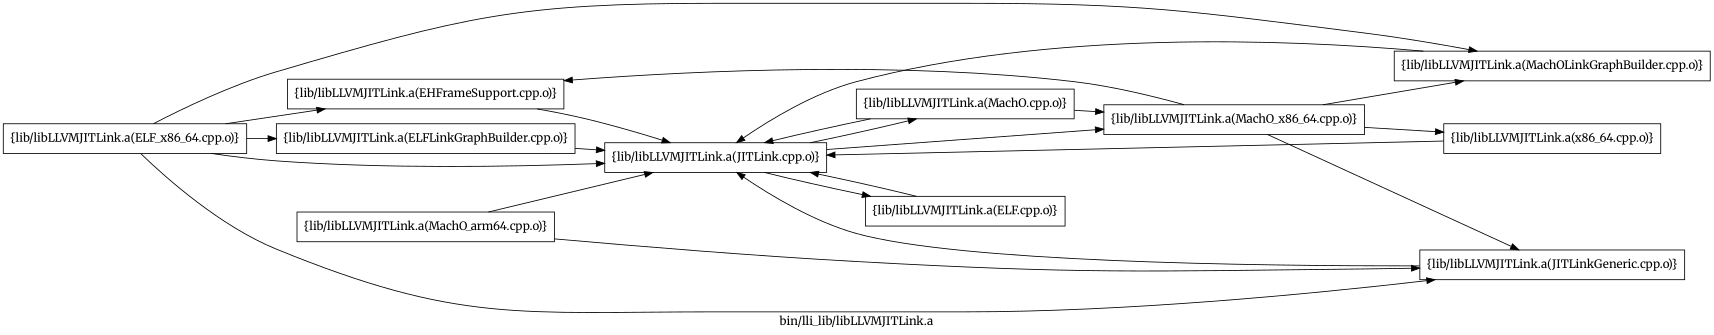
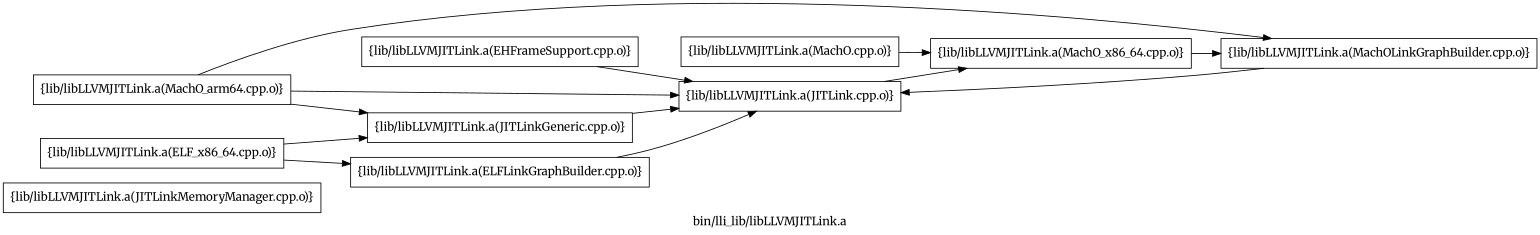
edge "{lib/libLLVMJITLink.a(ELF_x86_64.cpp.o)}" -> "{lib/libLLVMJITLink.a(MachOLinkGraphBuilder.cpp.o)}": now "{lib/libLLVMJITLink.a(MachO_arm64.cpp.o)}" -> "{lib/libLLVMJITLink.a(MachOLinkGraphBuilder.cpp.o)}"
edge "{lib/libLLVMJITLink.a(MachO_x86_64.cpp.o)}" -> "{lib/libLLVMJITLink.a(EHFrameSupport.cpp.o)}": removed
edge "{lib/libLLVMJITLink.a(ELF_x86_64.cpp.o)}" -> "{lib/libLLVMJITLink.a(EHFrameSupport.cpp.o)}": removed
edge "{lib/libLLVMJITLink.a(MachO.cpp.o)}" -> "{lib/libLLVMJITLink.a(JITLink.cpp.o)}": removed
edge "{lib/libLLVMJITLink.a(JITLink.cpp.o)}" -> "{lib/libLLVMJITLink.a(MachO.cpp.o)}": removed
node "{lib/libLLVMJITLink.a(x86_64.cpp.o)}": removed
edge "{lib/libLLVMJITLink.a(ELF_x86_64.cpp.o)}" -> "{lib/libLLVMJITLink.a(JITLink.cpp.o)}": removed
edge "{lib/libLLVMJITLink.a(MachO_x86_64.cpp.o)}" -> "{lib/libLLVMJITLink.a(JITLinkGeneric.cpp.o)}": removed
node "{lib/libLLVMJITLink.a(JITLinkMemoryManager.cpp.o)}": added
node "{lib/libLLVMJITLink.a(ELF.cpp.o)}": removed
